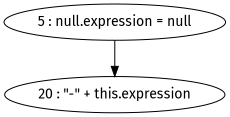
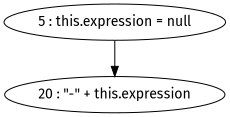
node "5 : null.expression = null": label "5 : null.expression = null" -> "5 : this.expression = null"
